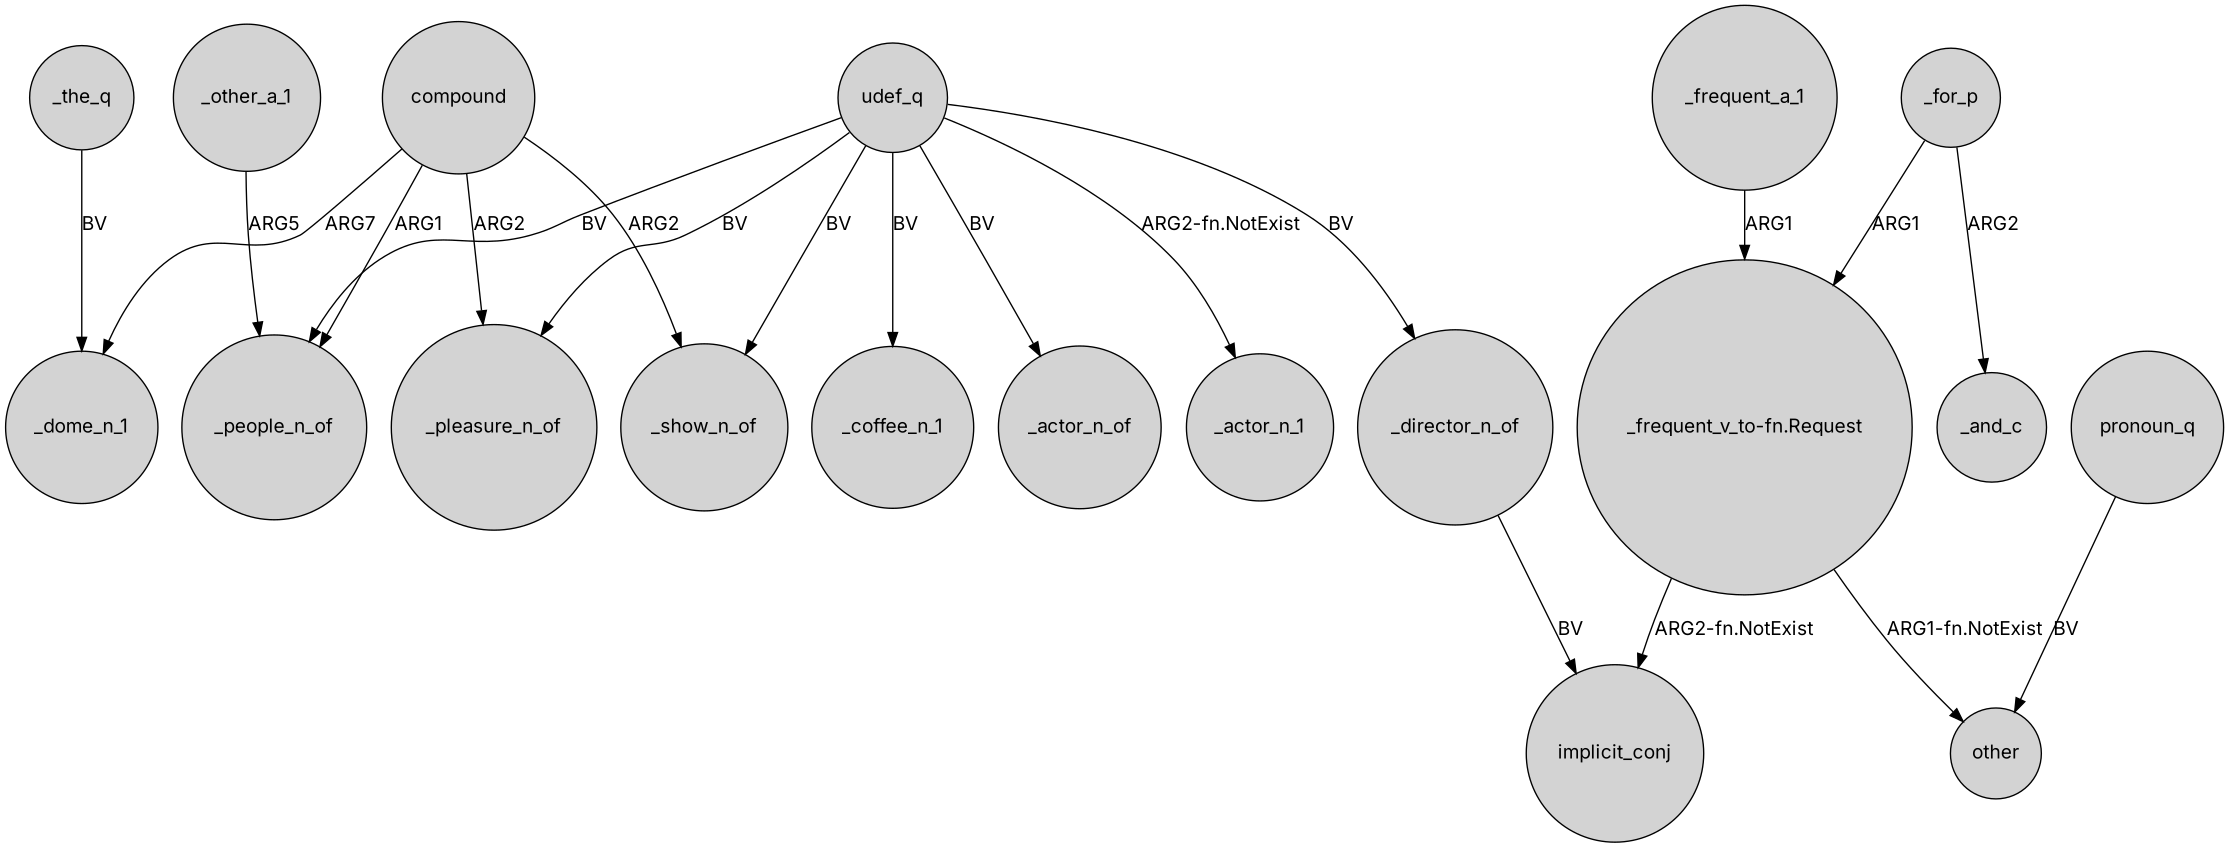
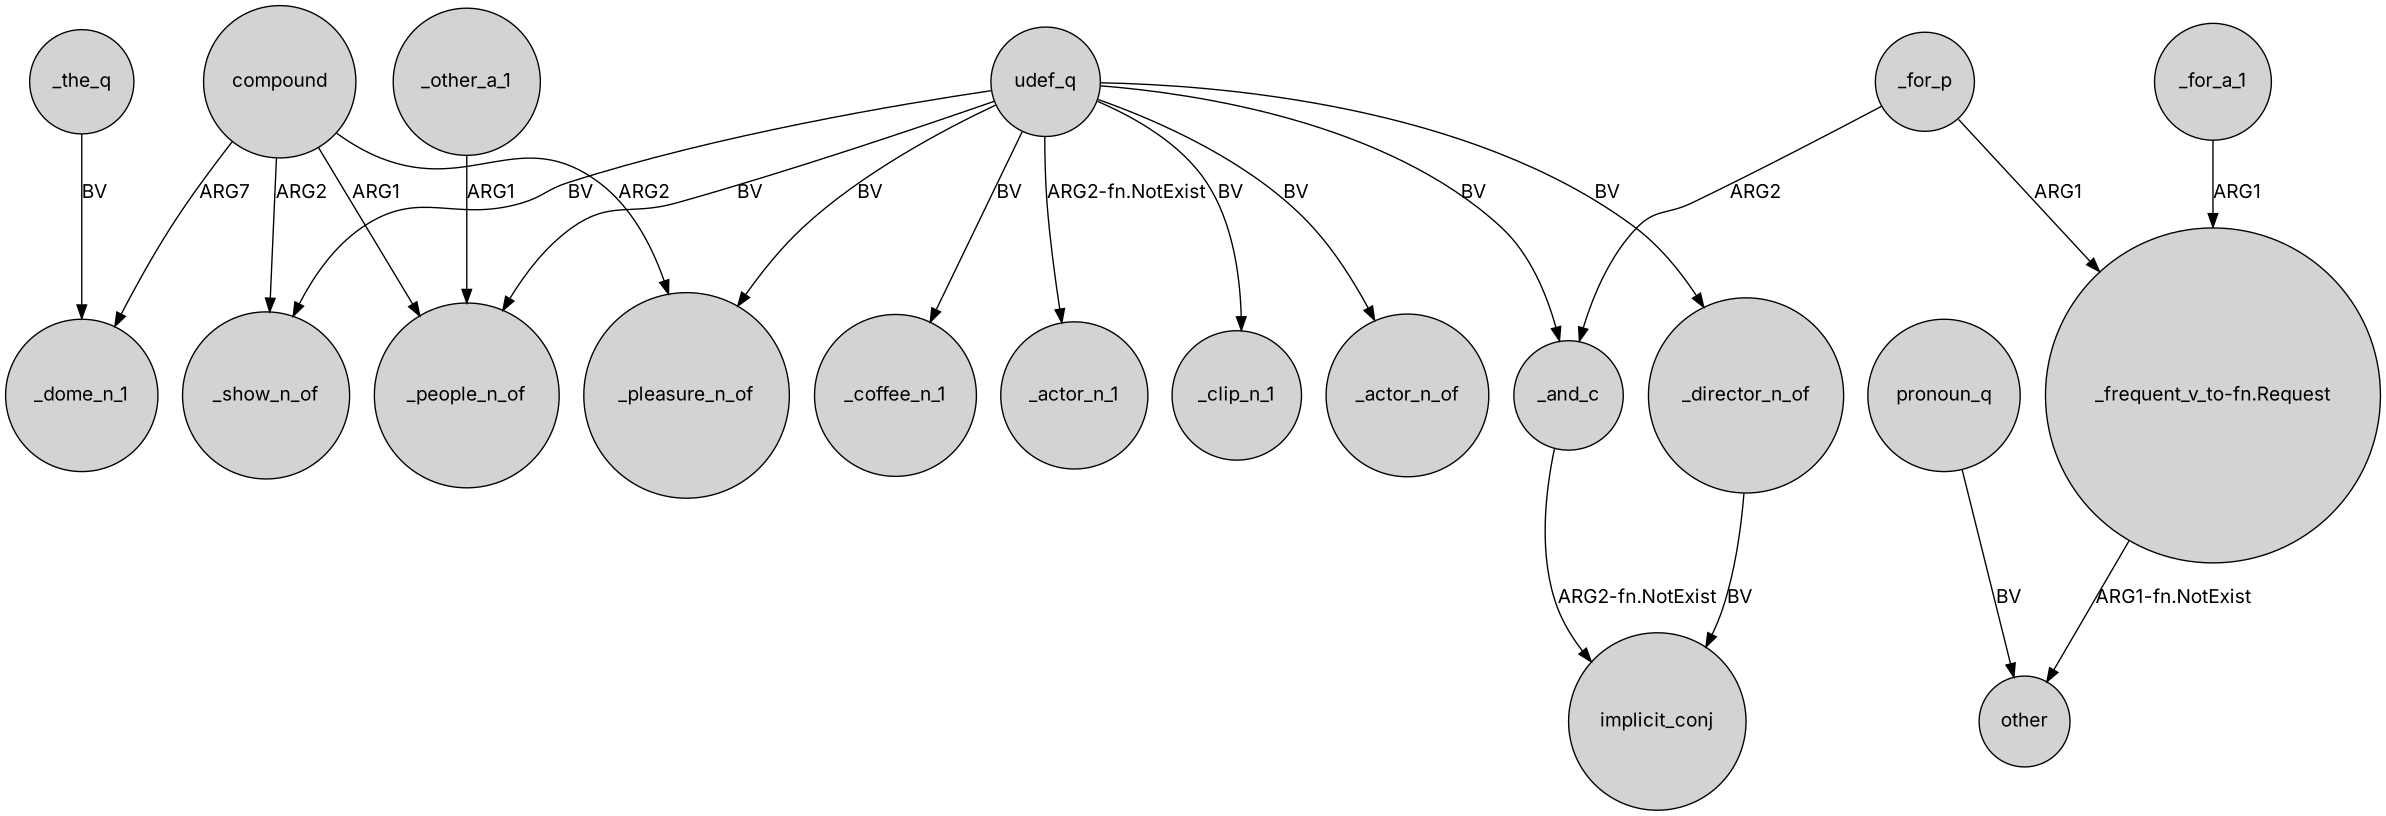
node "_frequent_a_1": label "_frequent_a_1" -> "_for_a_1"
edge "udef_q" -> "_and_c": added, label "BV"
edge "_other_a_1" -> "_people_n_of": label "ARG5" -> "ARG1"
node "_clip_n_1": added
edge "_frequent_v_to-fn.Request" -> "implicit_conj": now "_and_c" -> "implicit_conj"
